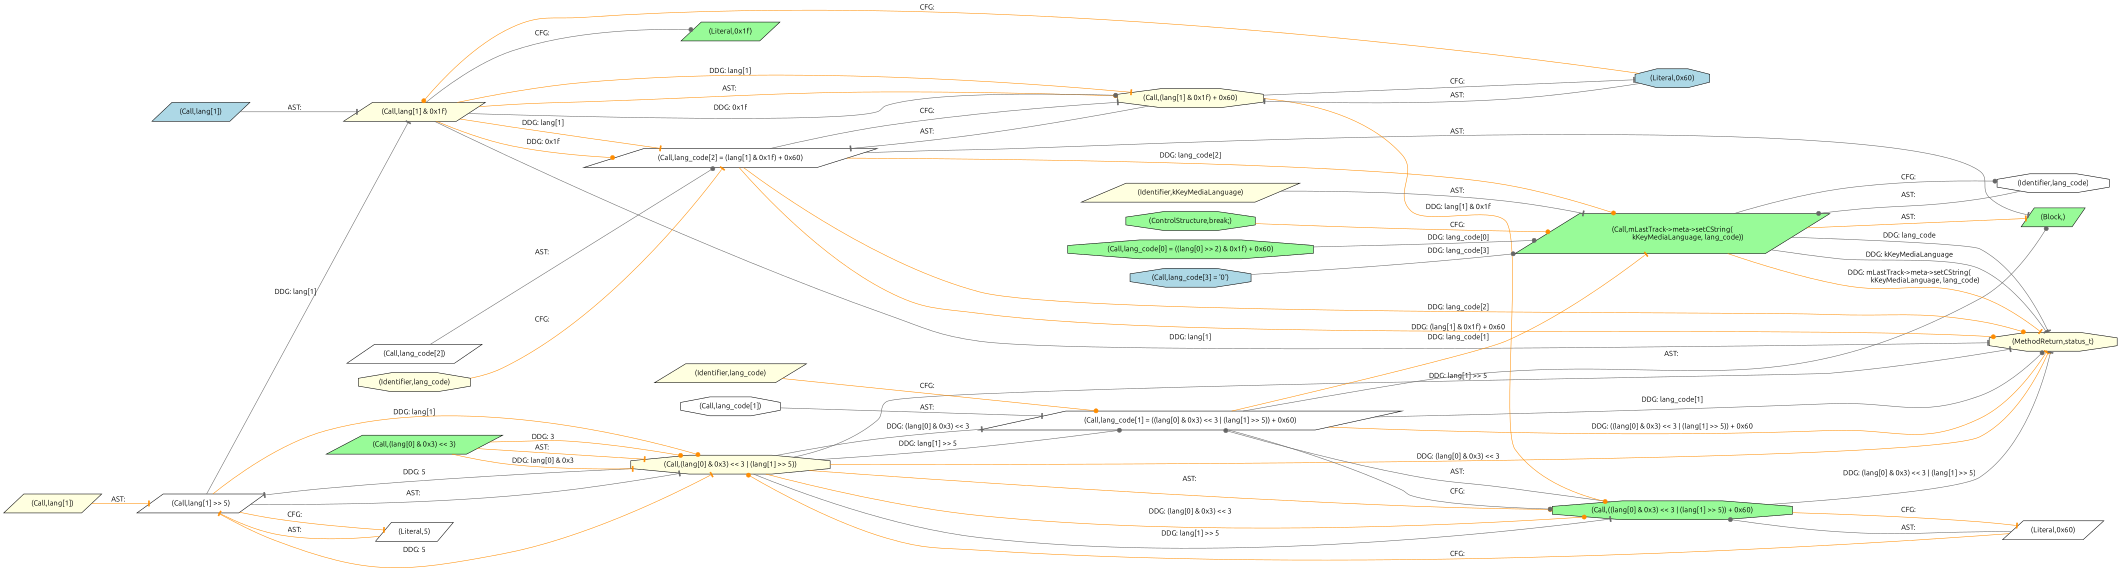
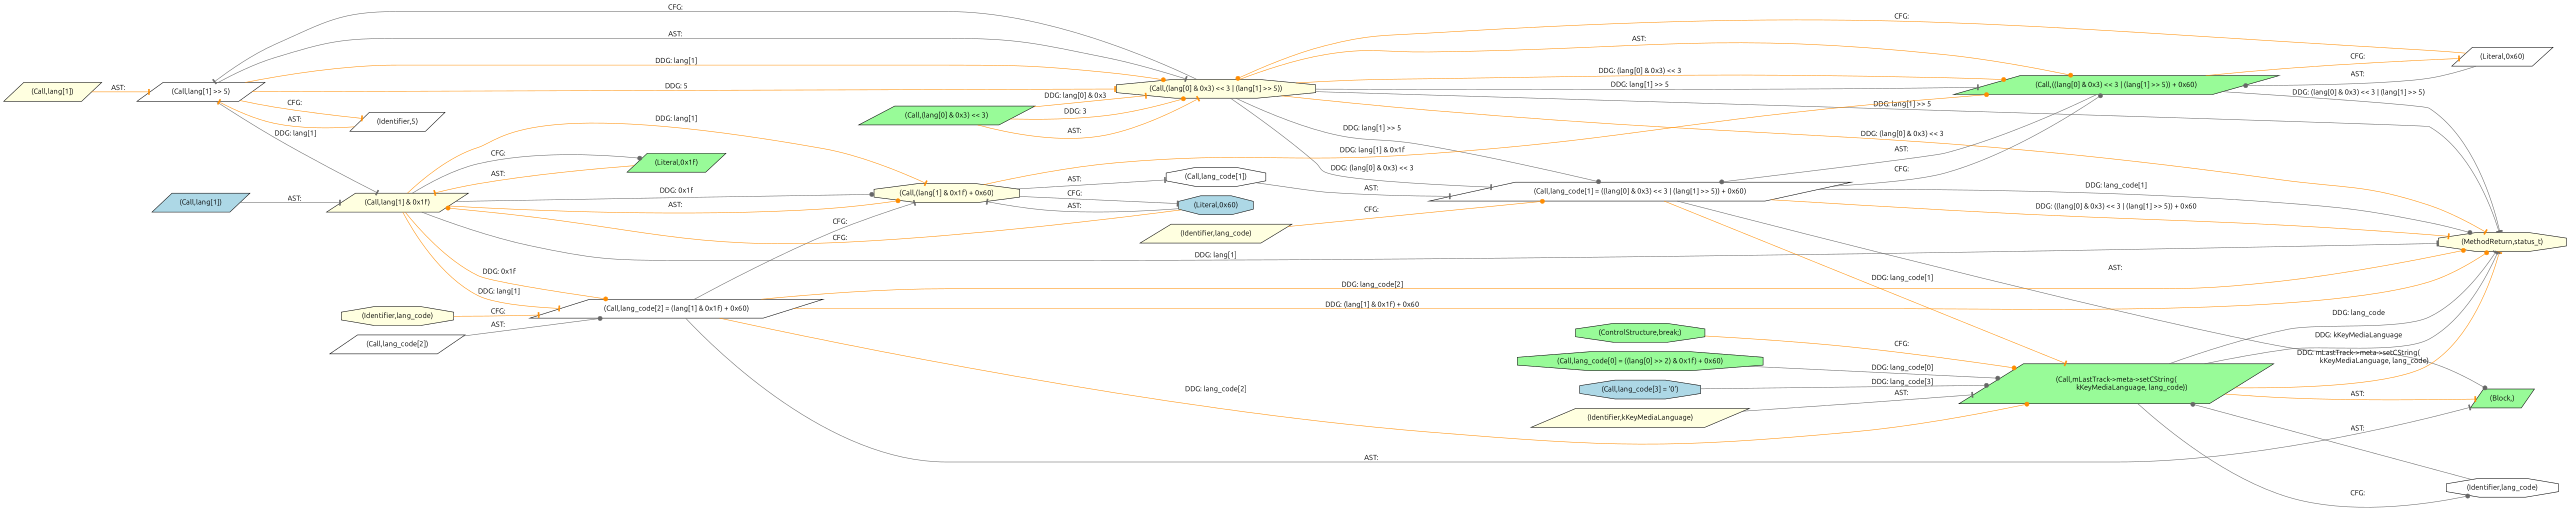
edge "(Call,(lang[1] & 0x1f) + 0x60)" -> "(Call,lang_code[2] = (lang[1] & 0x1f) + 0x60)": now "(Call,(lang[1] & 0x1f) + 0x60)" -> "(Call,lang_code[1])"
edge "(Literal,0x1f)" -> "(Call,lang[1] & 0x1f)": added, label "AST:"
edge "(Call,(lang[0] & 0x3) << 3 | (lang[1] >> 5))" -> "(Call,lang[1] >> 5)": label "DDG: 5" -> "CFG: "
node "(Call,((lang[0] & 0x3) << 3 | (lang[1] >> 5)) + 0x60)": shape octagon -> parallelogram
node "(Literal,5)": label "(Literal,5)" -> "(Identifier,5)"
